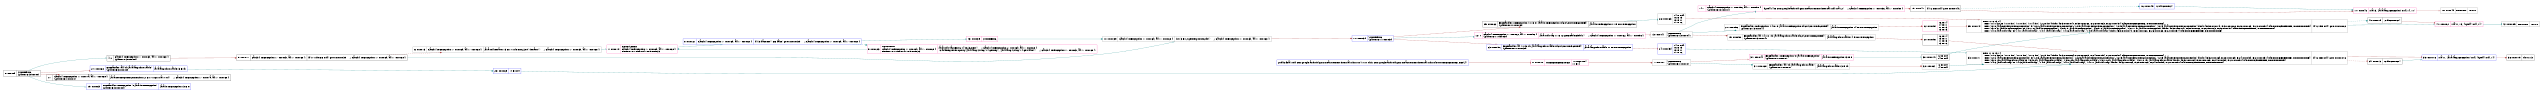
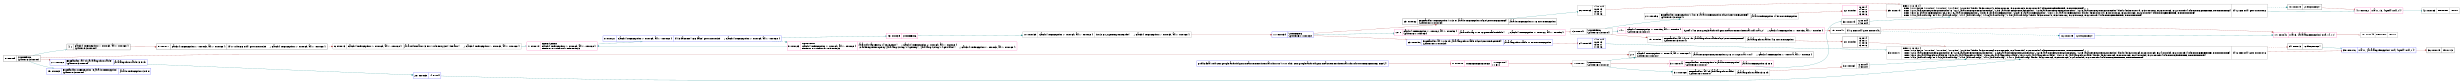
edge "5: 0x0011" -> "10: 0x0039": removed
edge "1: 0x0007" -> "2: ?": added
